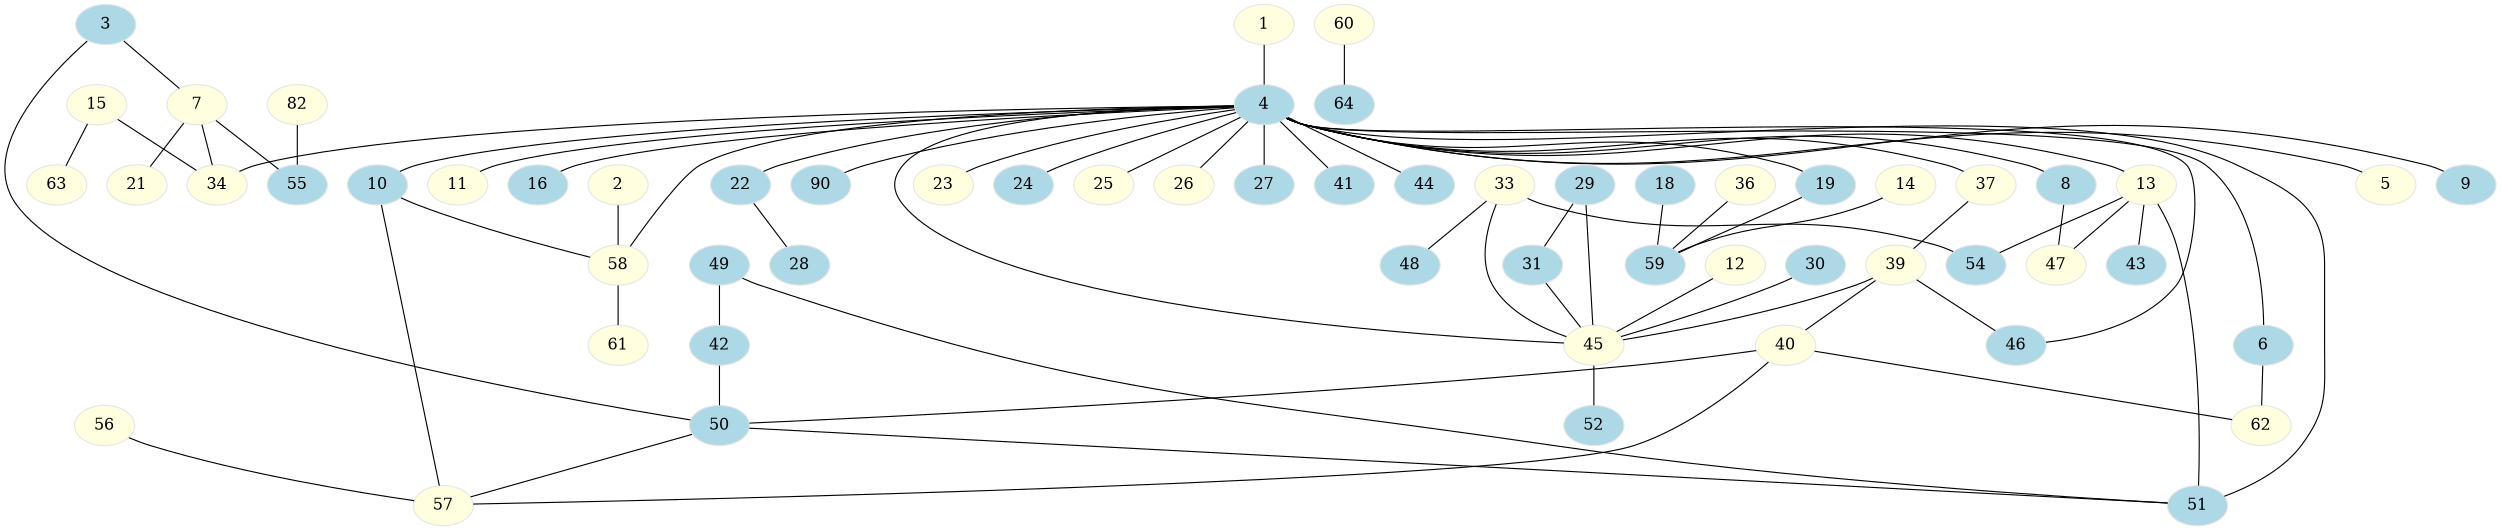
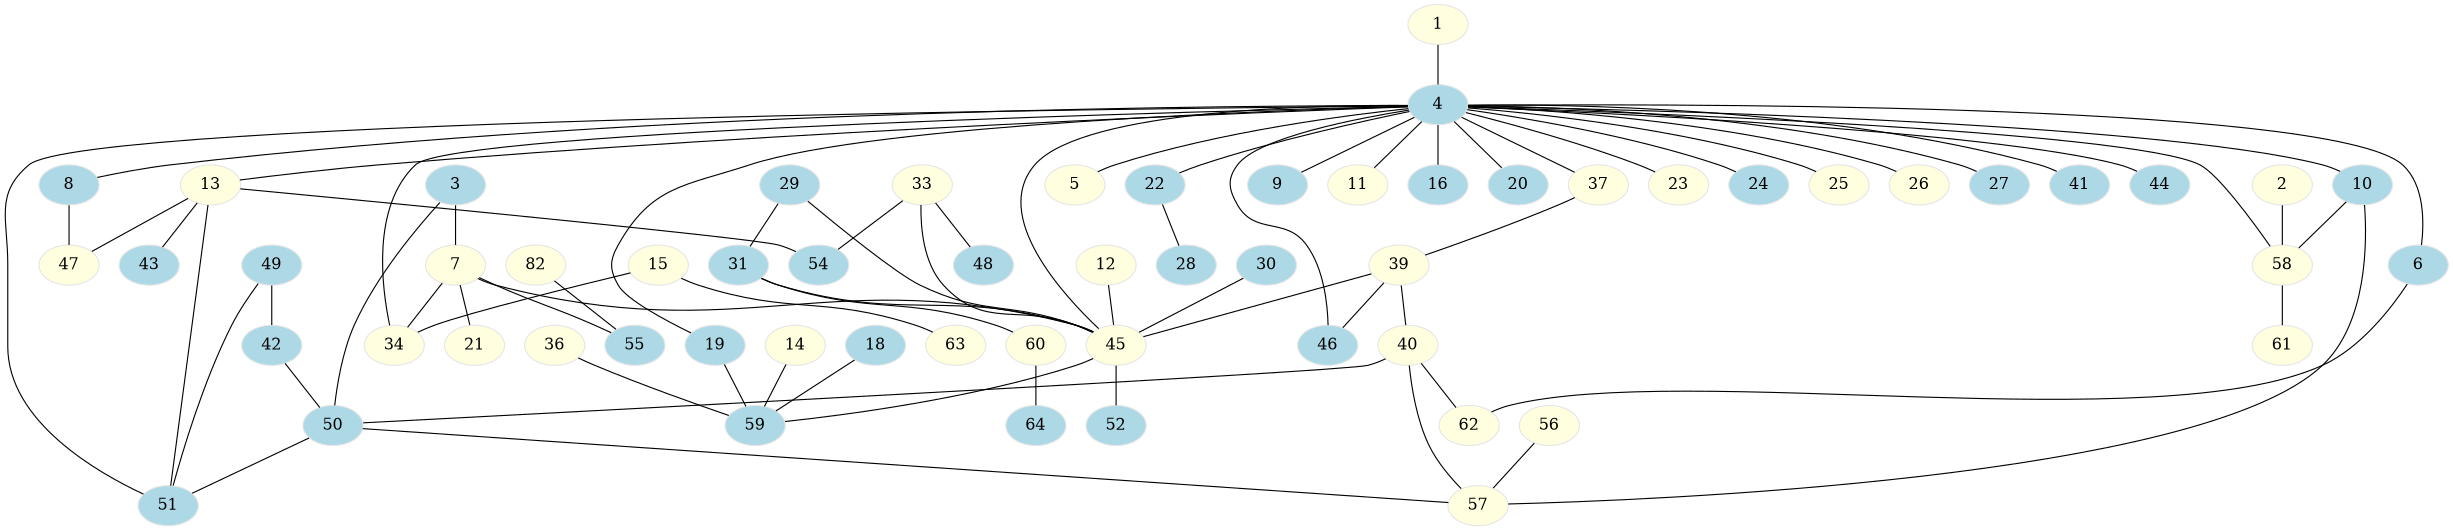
node "90": label "90" -> "20"
edge "7" -- "45": added
edge "31" -- "60": added
edge "45" -- "59": added
